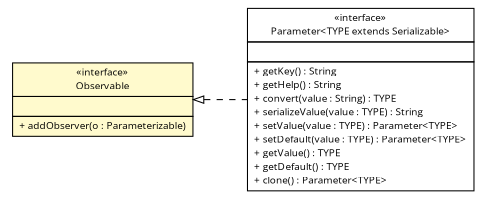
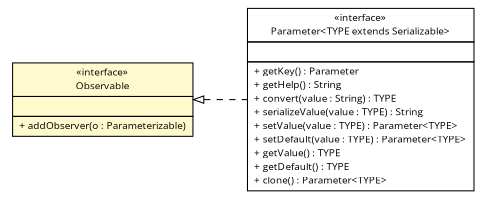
node "Parameter<TYPE extends Serializable>": text "+ getKey() : String" -> "+ getKey() : Parameter"
